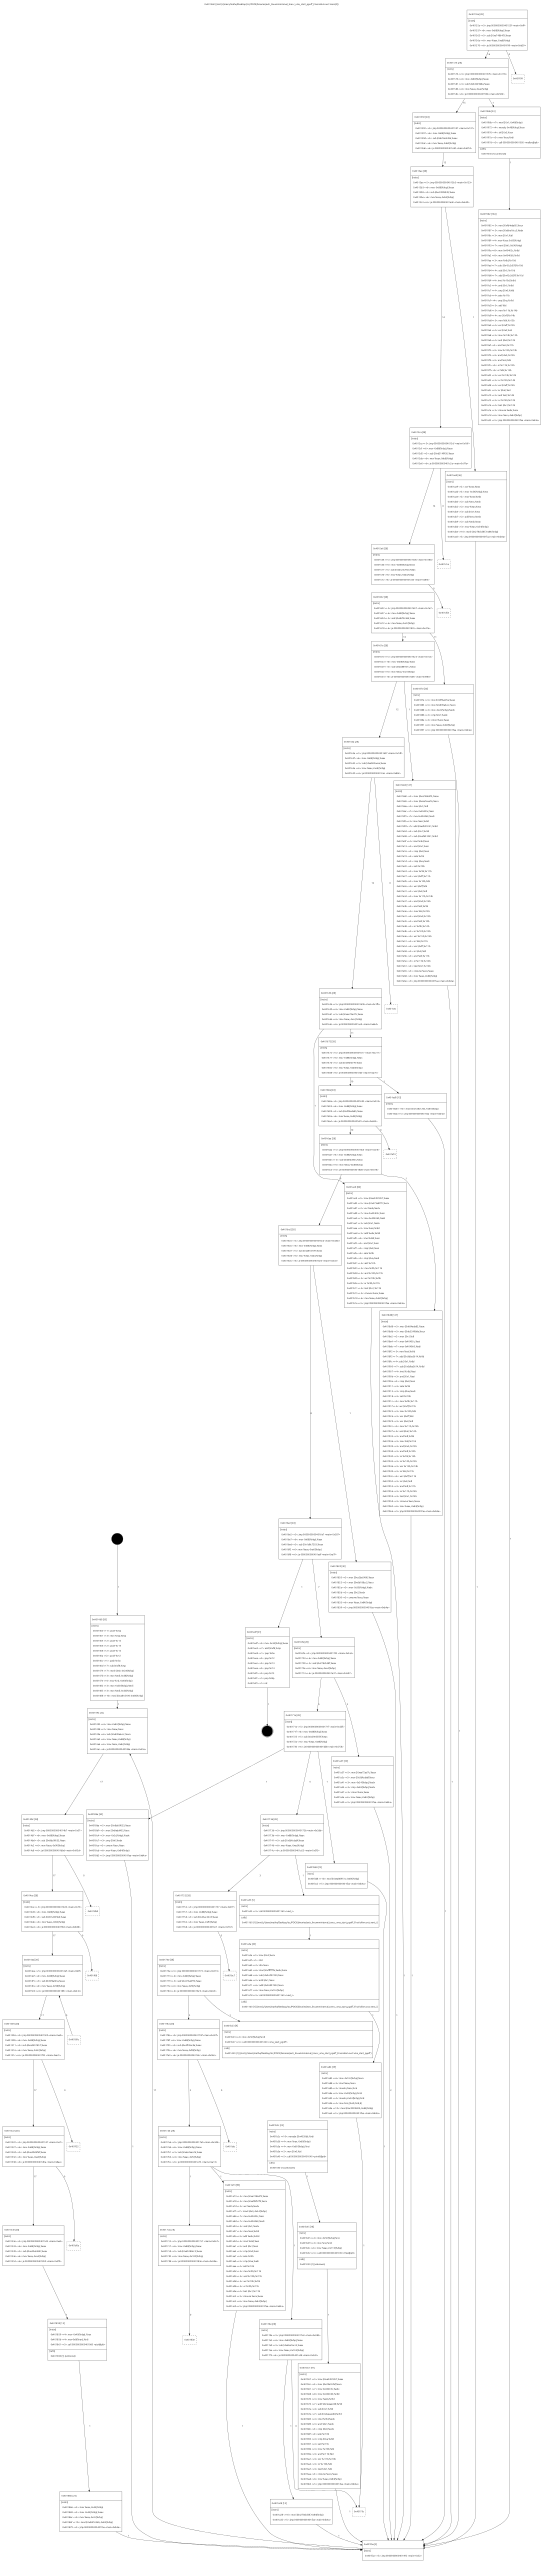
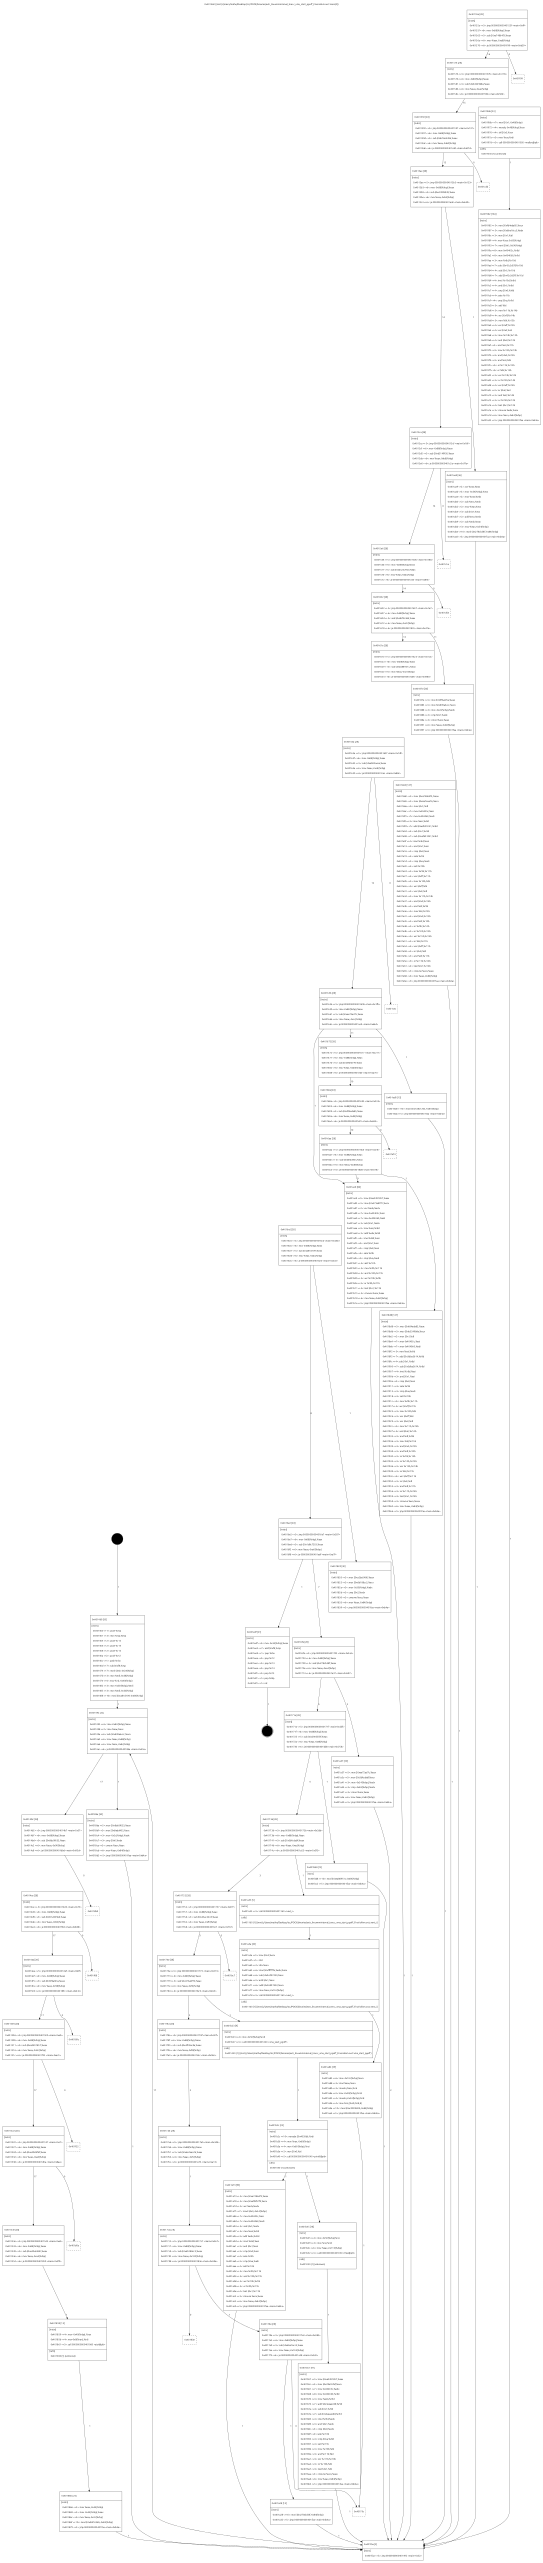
edge "0x401576 [28]" -> "0x40196b [23]": removed, label "1"
node "0x401cdd": added
edge "0x4015e6 [28]" -> "0x401602 [28]": added, label "14"
edge "0x40161e [28]" -> "0x40163a [28]": removed, label "12"
edge "0x40161e [28]" -> "0x401de0 [147]": removed, label "1"
edge "0x401672 [28]" -> "0x401ed0 [15]": now "0x401656 [28]" -> "0x401ed0 [15]"
edge "0x4016aa [28]" -> "0x4016c6 [28]": now "0x4016aa [28]" -> "0x401acd [86]"
edge "0x40171a [28]" -> "0x4018ba [30]": now "0x401492 [32]" -> "0x4018ba [30]"
edge "0x4014b2 [28]" -> "0x4014ce [28]": removed, label "17"
edge "0x401752 [28]" -> "0x40176e [28]": added, label "3"
edge "0x40189c" -> "0x4014ea [28]": reversed
edge "0x401820 [30]" -> "0x401faa [5]": removed, label "1"
edge "0x401b23 [9]" -> "0x401b2c [25]": added, label "1"
node "0x401dcc": removed
edge "0x4017a6 [28]" -> "0x401e73 [93]": now "0x401b2c [25]" -> "0x401e73 [93]"
edge "0x4017a6 [28]" -> "0x4017de [28]": now "0x4017c2 [28]" -> "0x4017de [28]"
